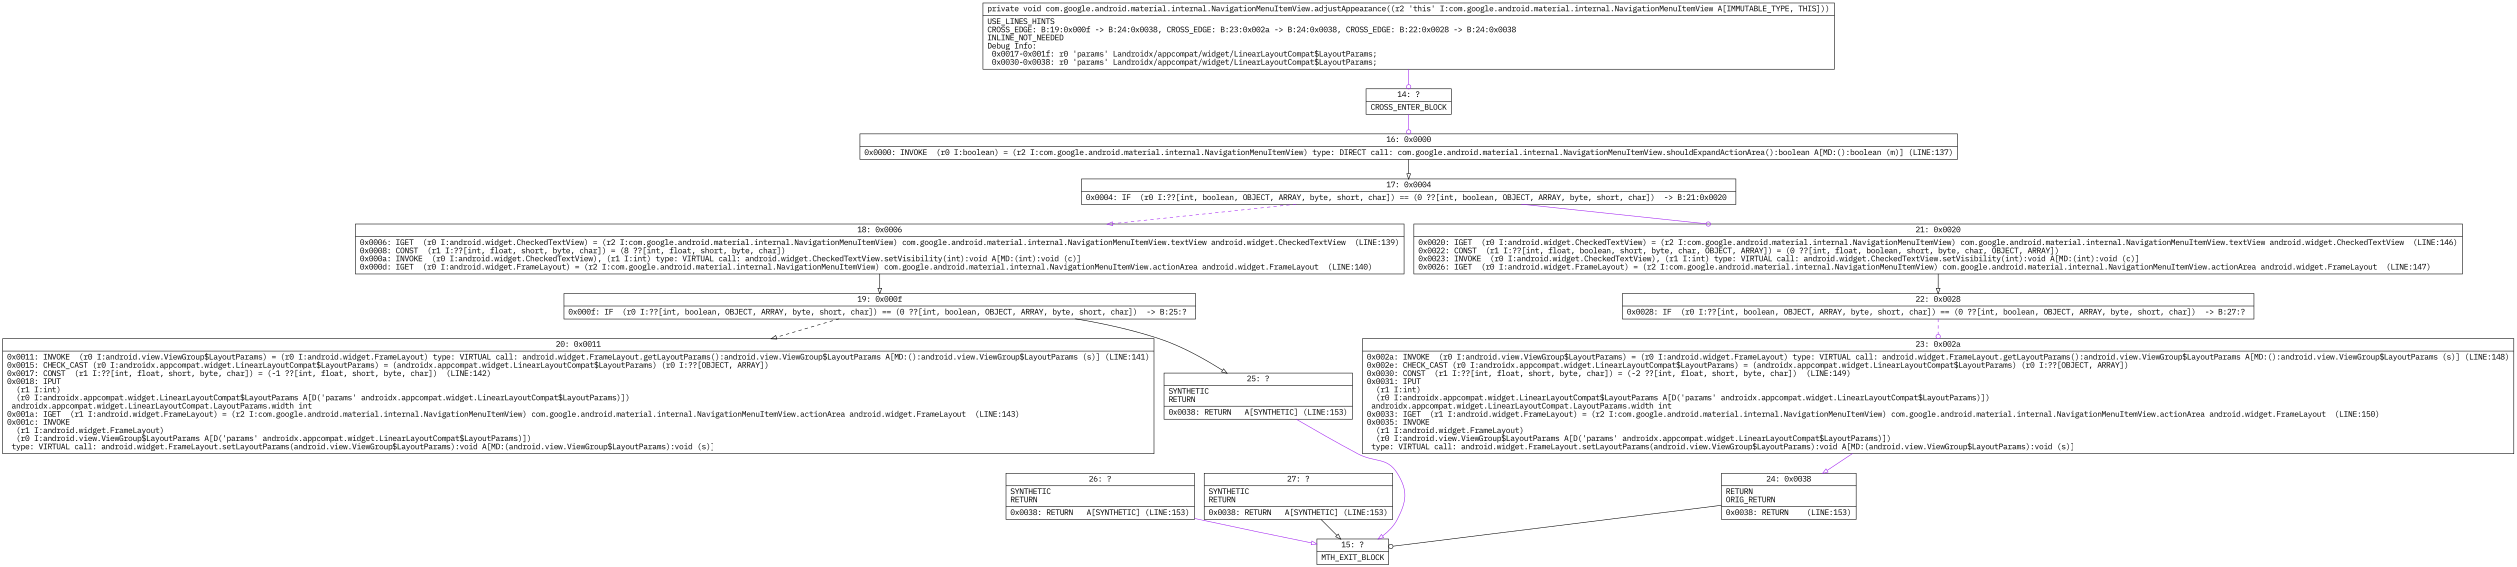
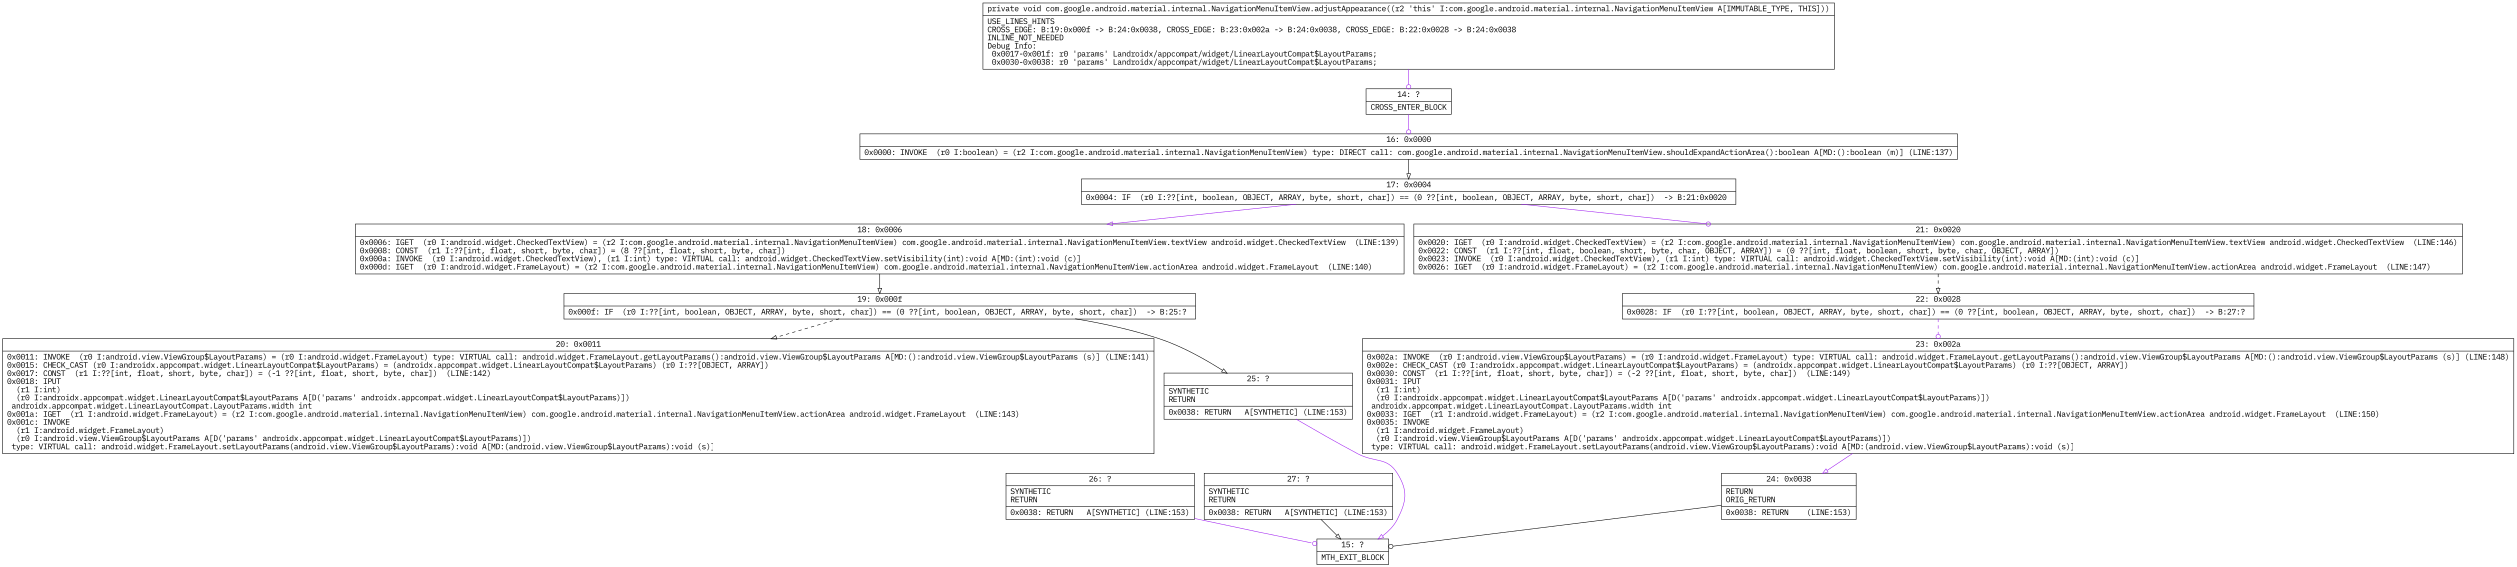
edge "17: 0x0004" -> "18: 0x0006": style dashed -> solid
edge "21: 0x0020" -> "22: 0x0028": style solid -> dashed
edge "26: ?" -> "15: ?": arrowhead onormal -> odot
